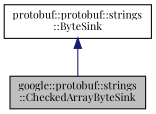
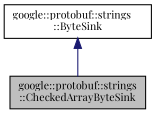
node "protobuf::protobuf::strings ::ByteSink": label "protobuf::protobuf::strings ::ByteSink" -> "google::protobuf::strings ::ByteSink"
